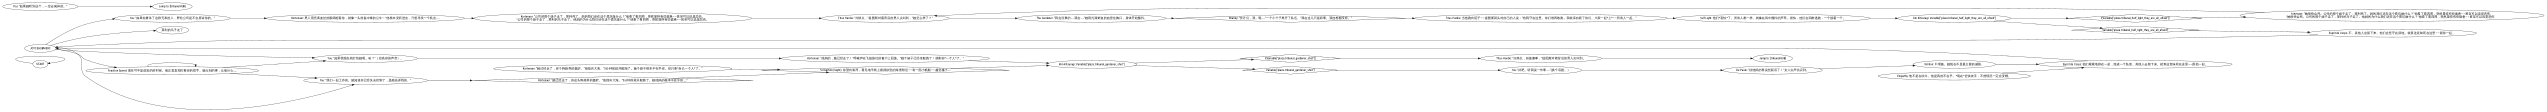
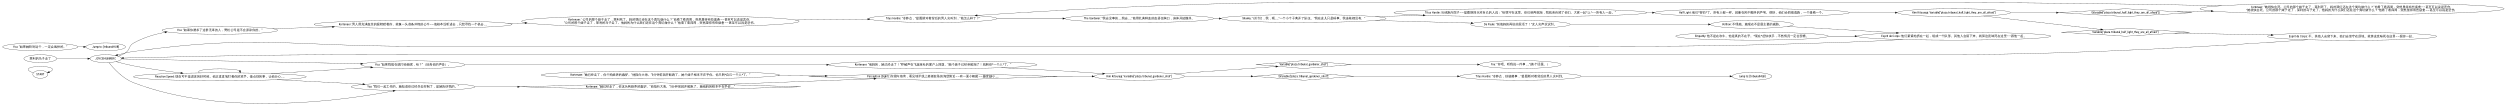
node "Shanky: “伙计们，我，呃……”一个小个子离开了队伍。“我在这儿只是碍事。我连枪都没有。”": shape diamond -> ellipse
edge "JOYCEHUBMERC" -> "莱利的马子走了": reversed
edge "You: “好吧。听我说一件事……”(换个话题。）" -> "De Paule: “别他妈的再说些屁话了！”女人尖声抗议到。": now "Shanky: “伙计们，我，呃……”一个小个子离开了队伍。“我在这儿只是碍事。我连枪都没有。”" -> "De Paule: “别他妈的再说些屁话了！”女人尖声抗议到。"
